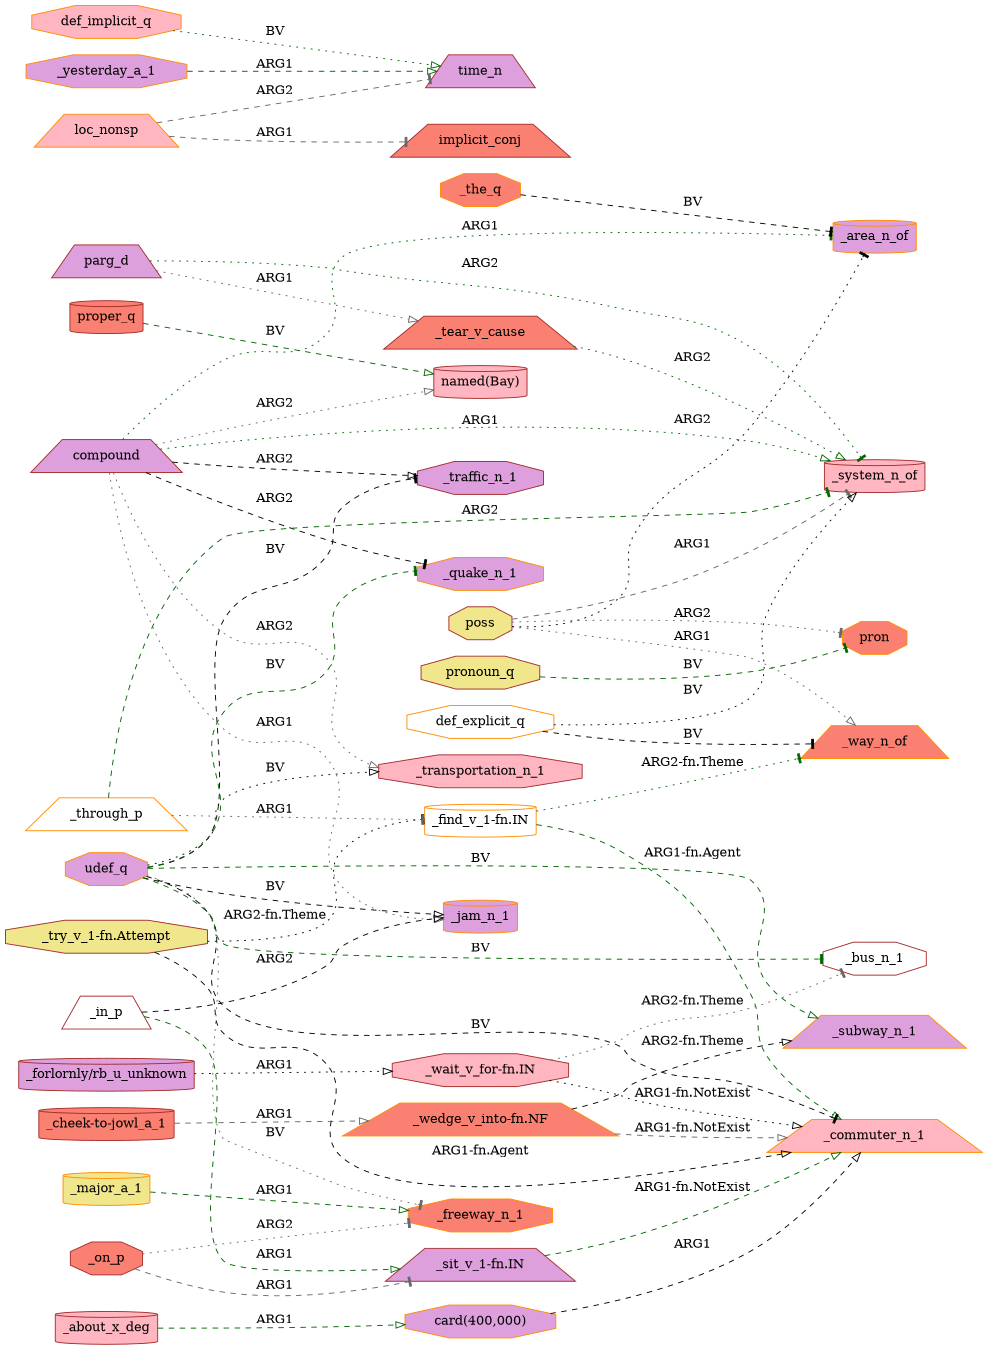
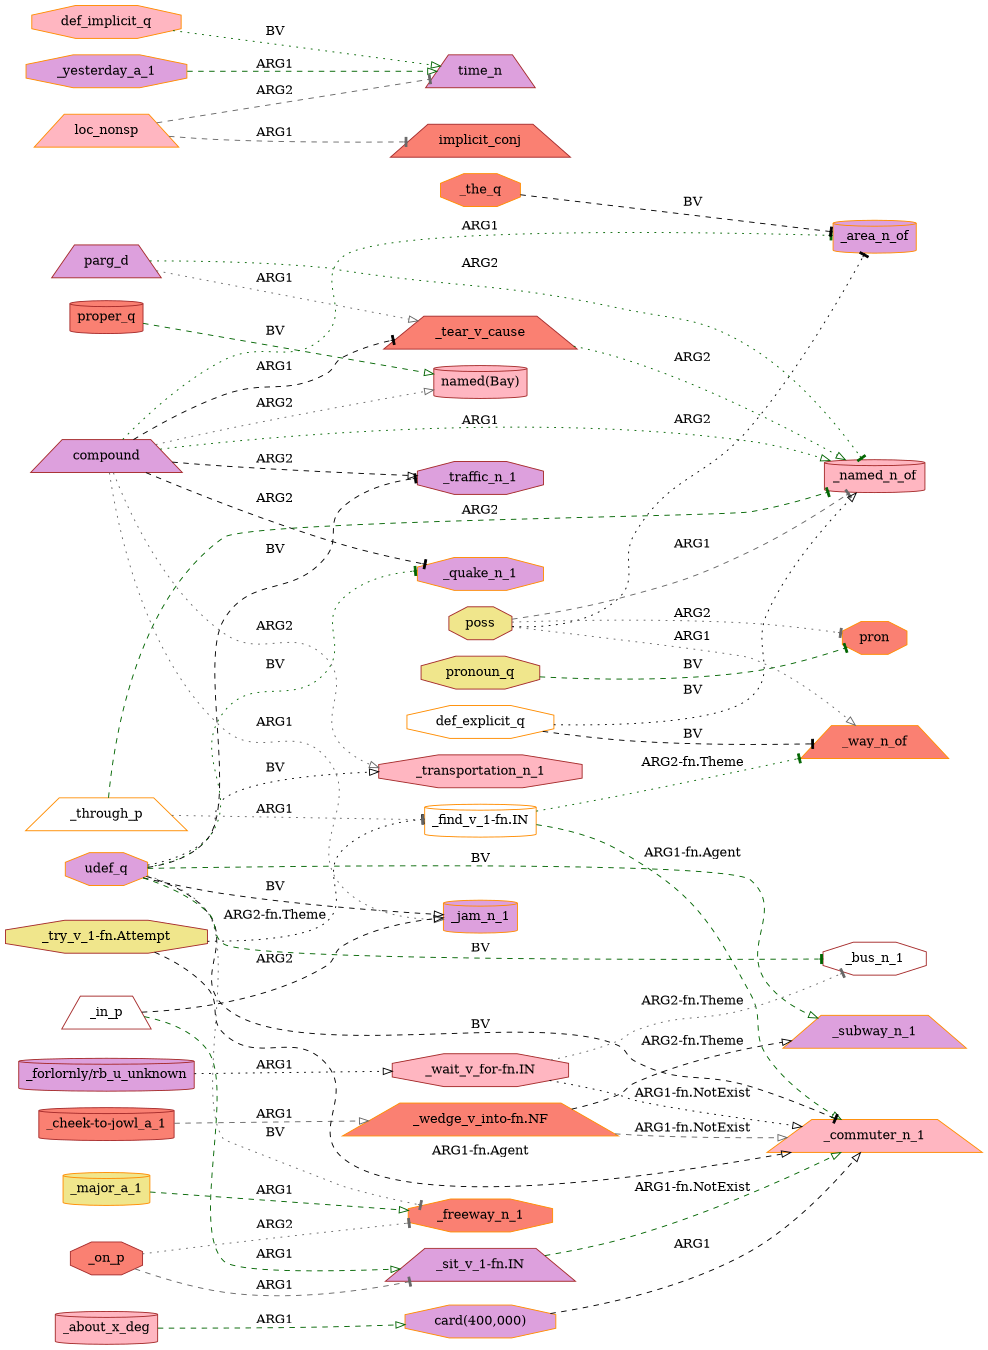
edge "compound" -> "_tear_v_cause": added, label "ARG1"
node "_system_n_of": label "_system_n_of" -> "_named_n_of"
edge "udef_q" -> "_quake_n_1": style dashed -> dotted
